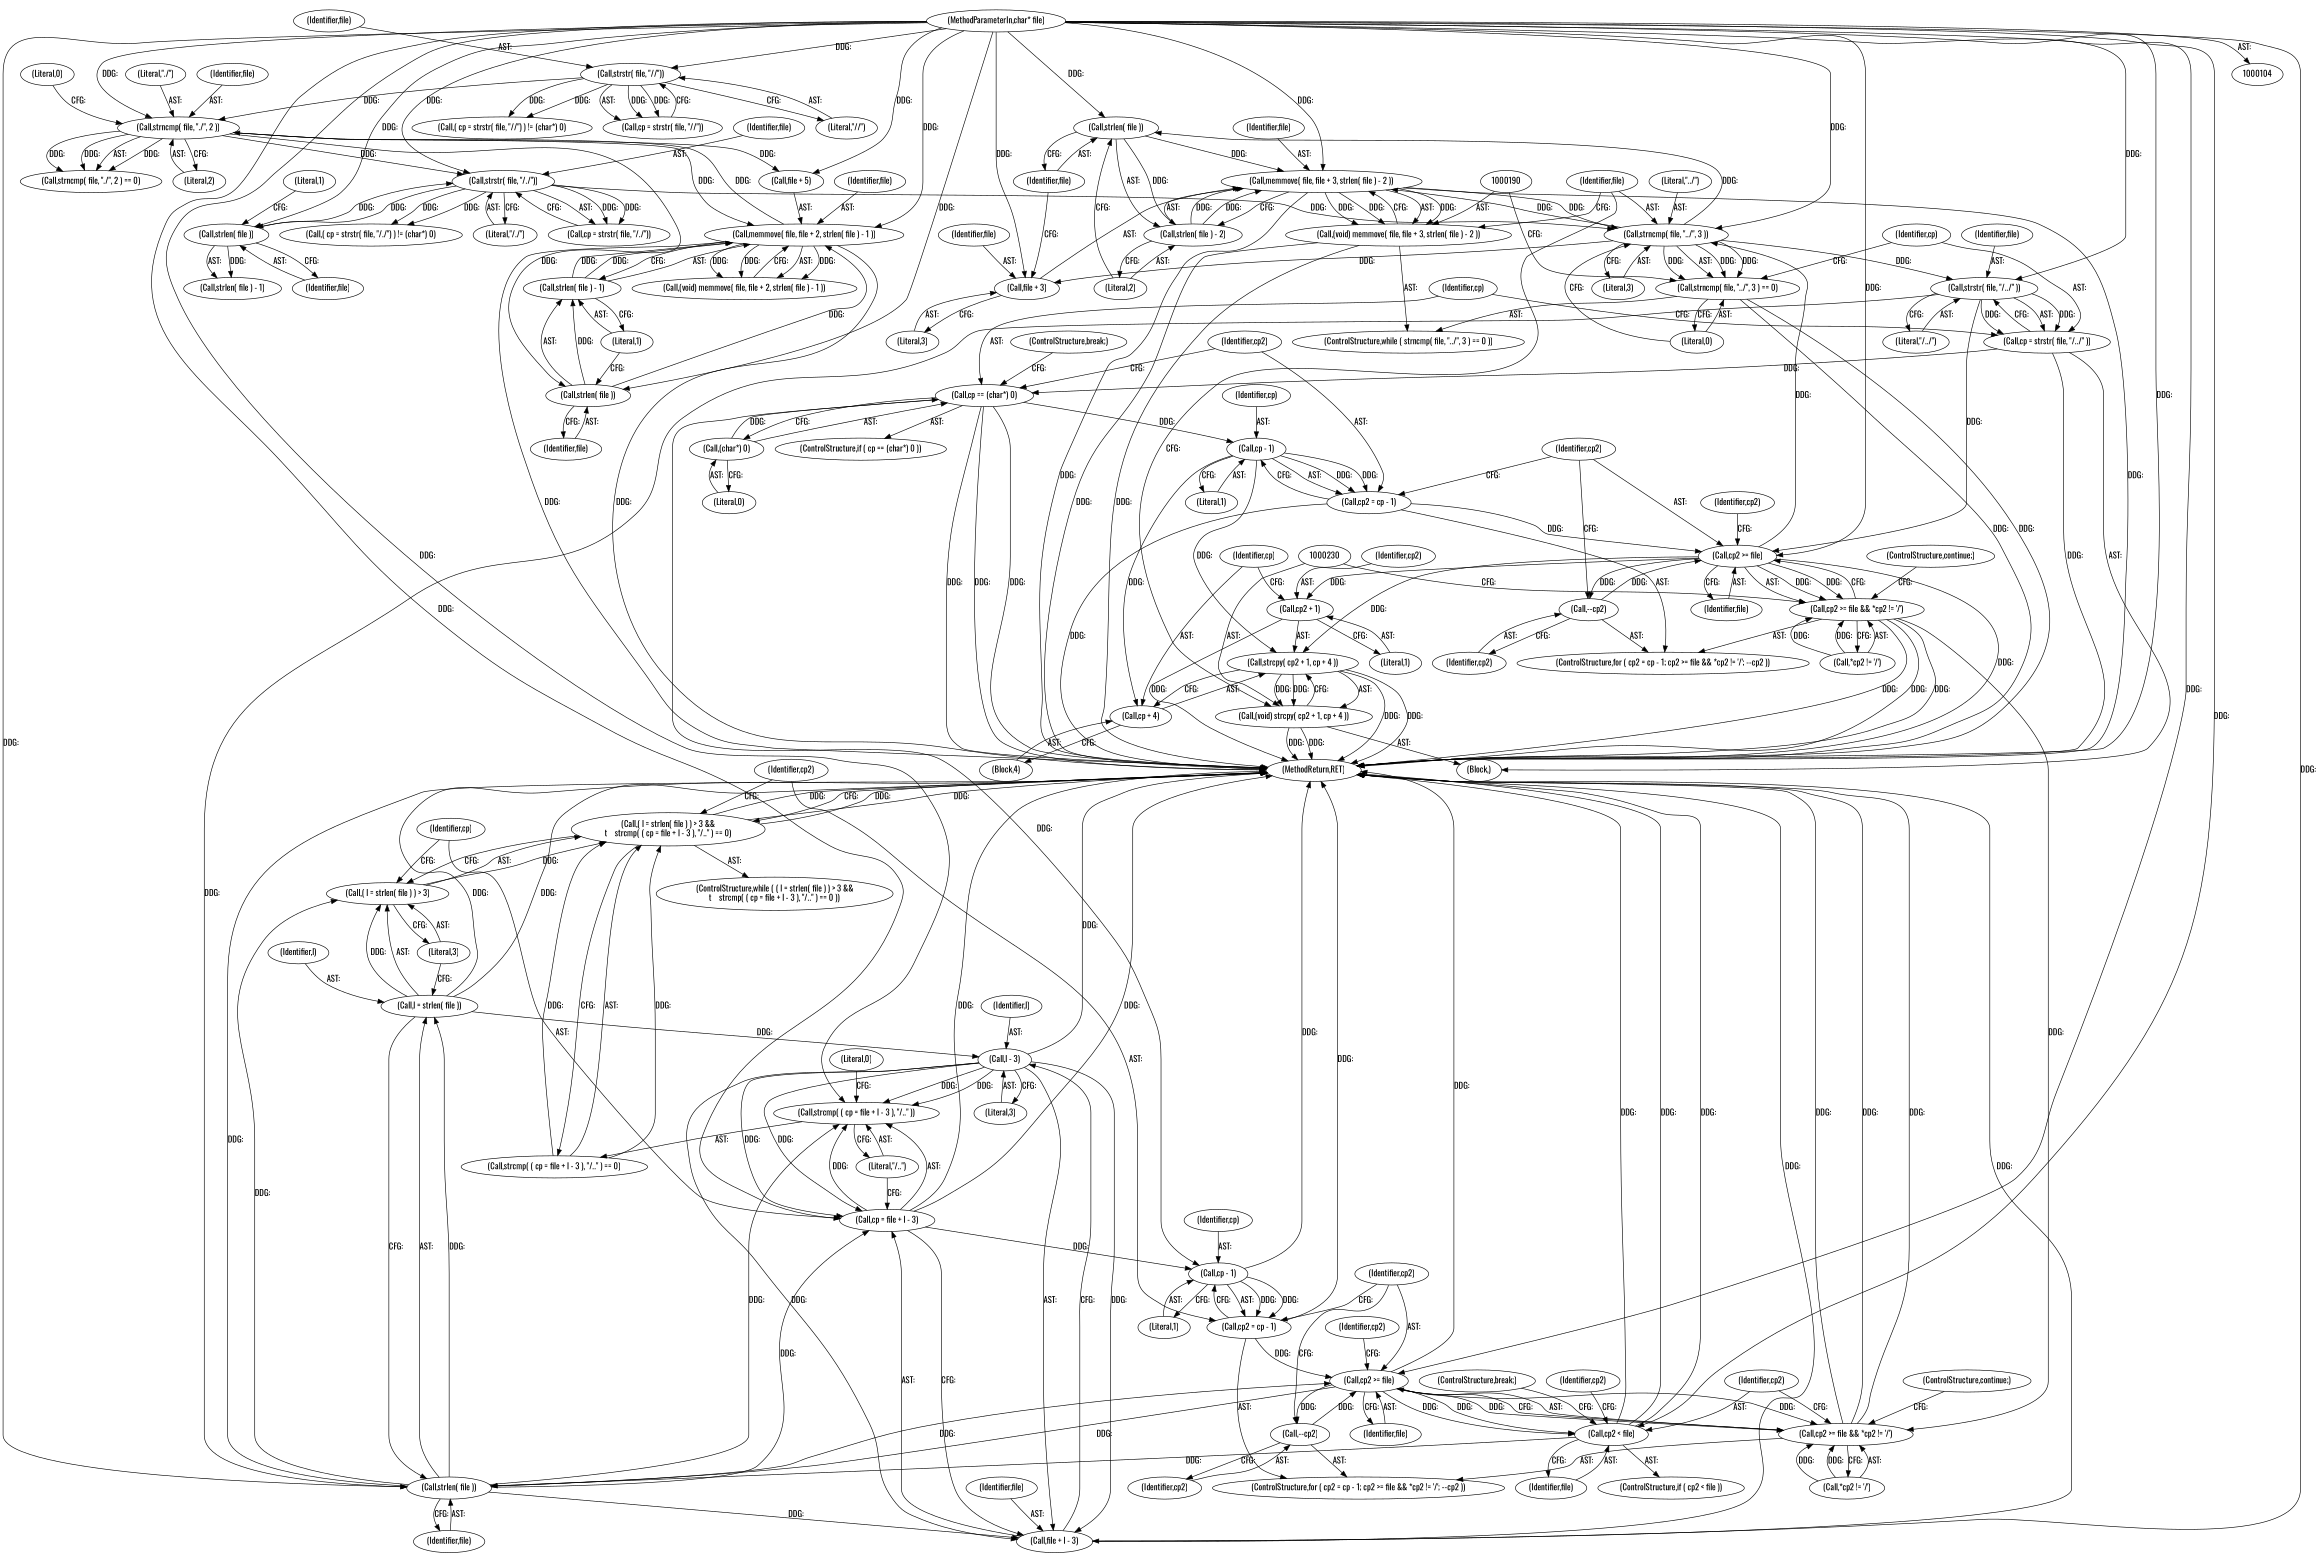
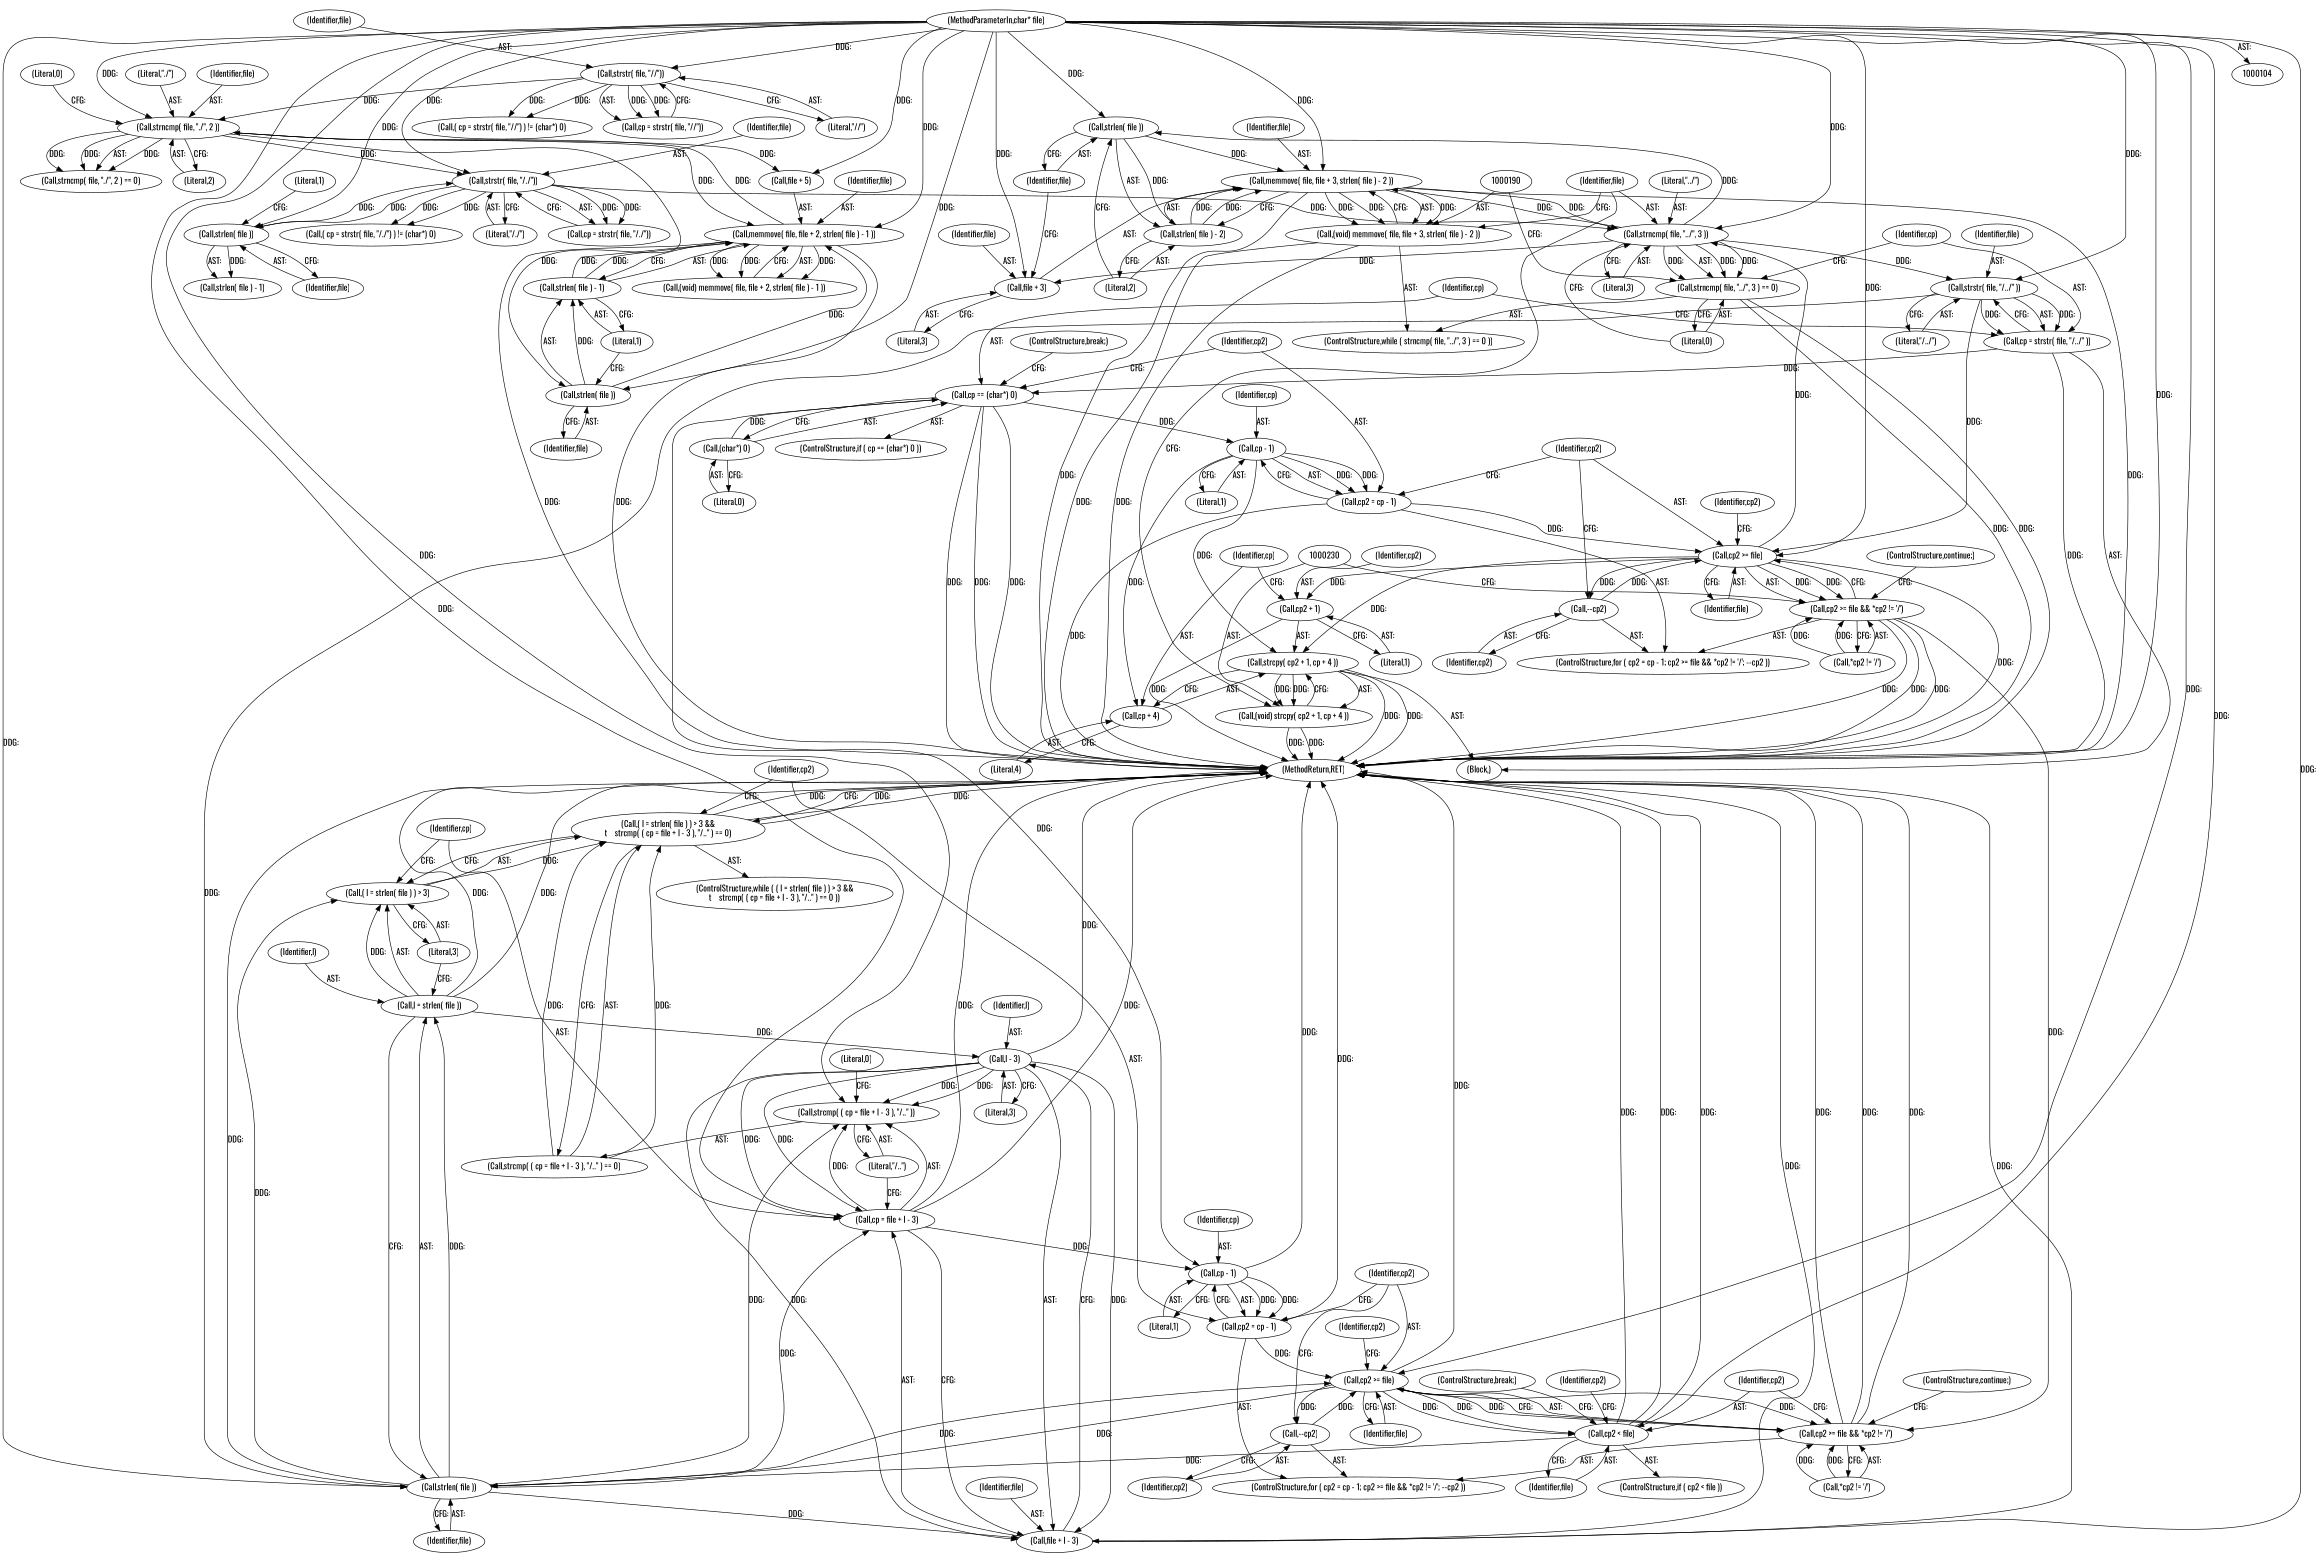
edge "(Call,(void) strcpy( cp2 + 1, cp + 4 ))" -> "(Block,)": now "(Call,strcpy( cp2 + 1, cp + 4 ))" -> "(Block,)"
node "(Block,4)": label "(Block,4)" -> "(Literal,4)"
